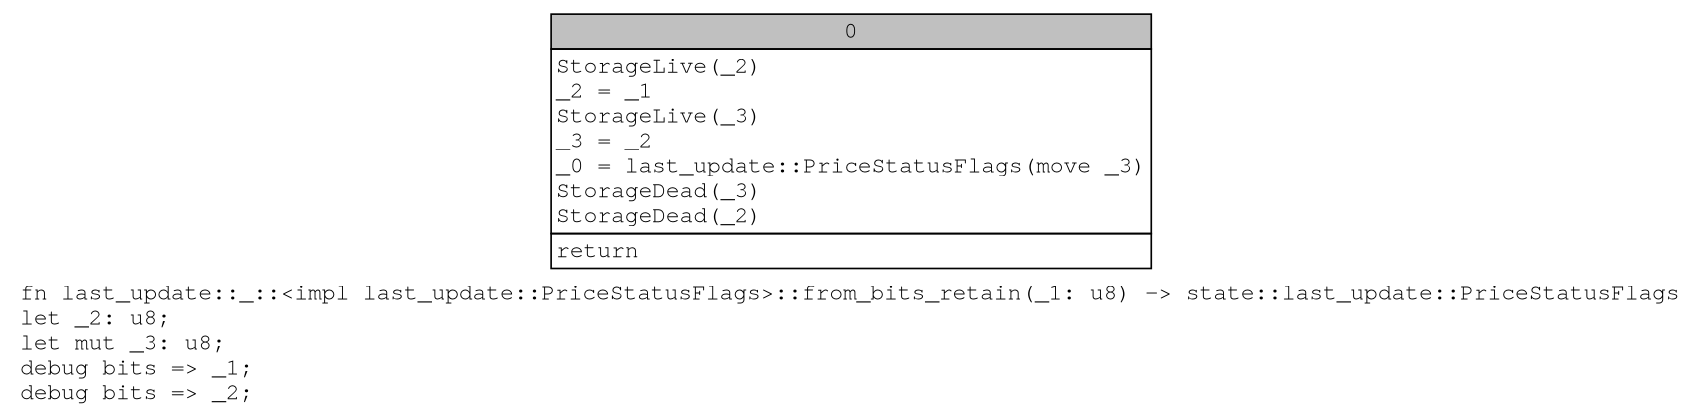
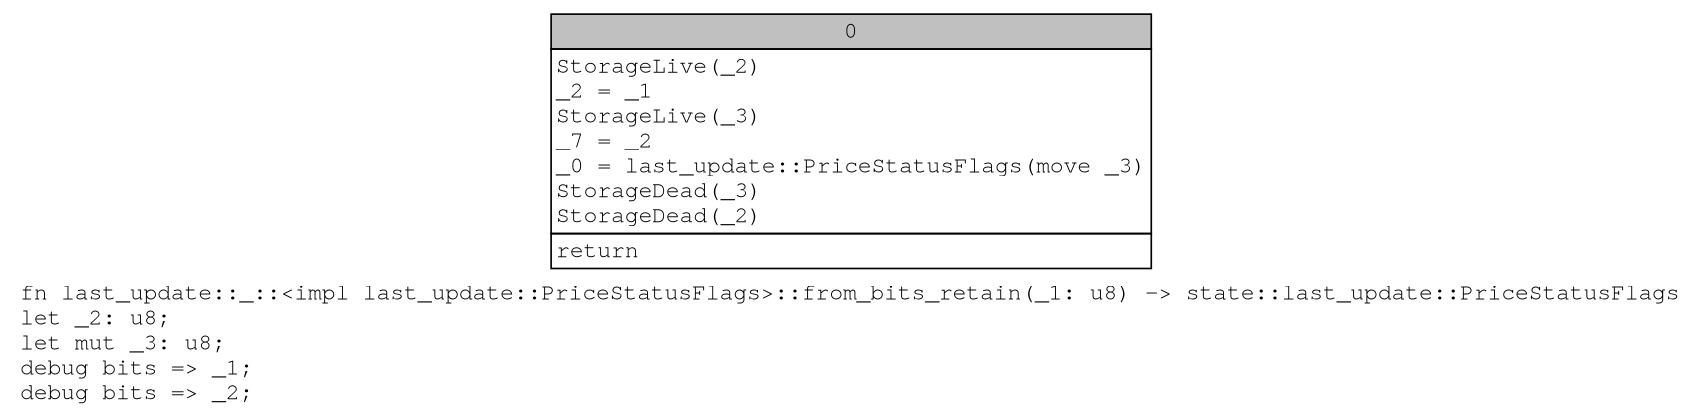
node "0": text "_3 = _2" -> "_7 = _2"
